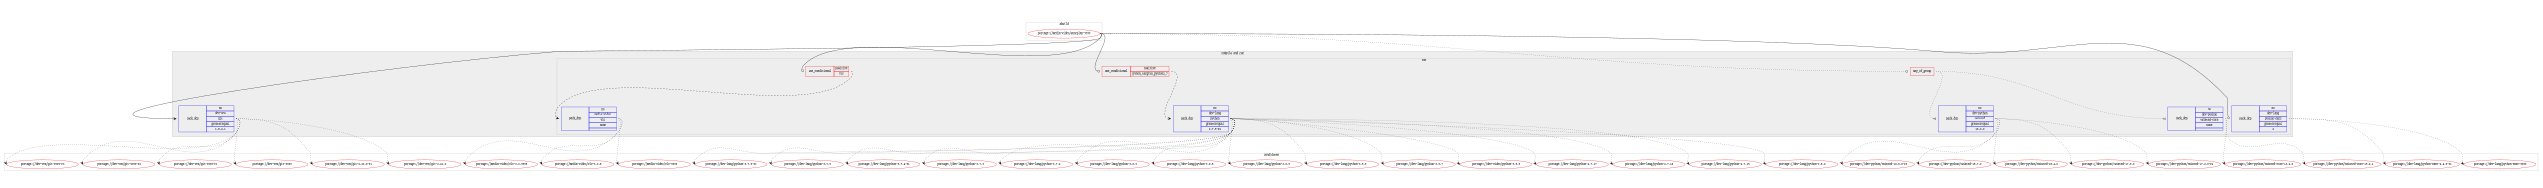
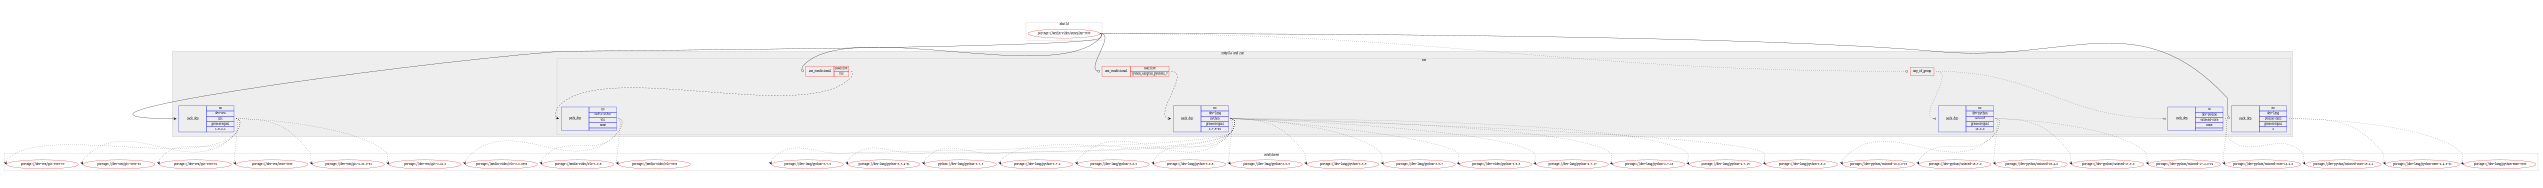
node "portage://dev-vcs/git-9999": label "portage://dev-vcs/git-9999" -> "portage://dev-vcs/core-9999"
node "portage://dev-lang/python-3.7.5-r1": removed
node "portage://dev-lang/python-3.7.3": label "portage://dev-lang/python-3.7.3" -> "python://dev-lang/python-3.7.3"
